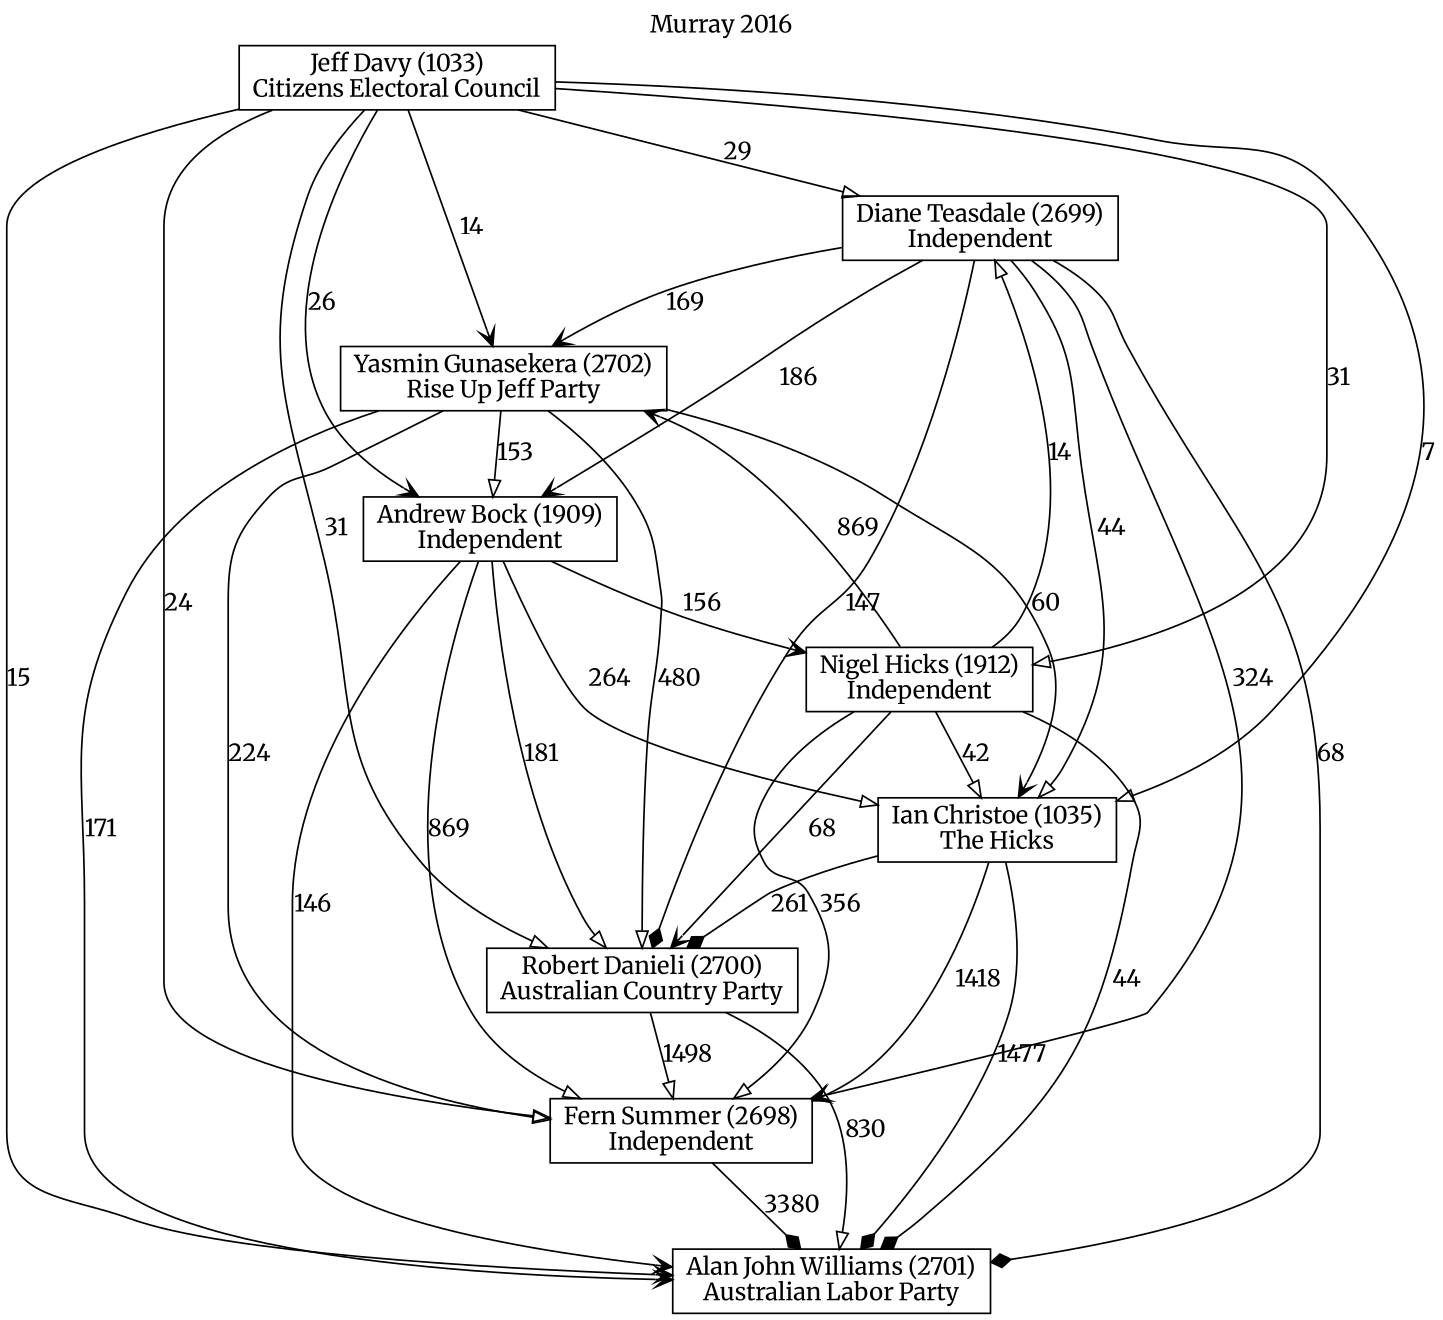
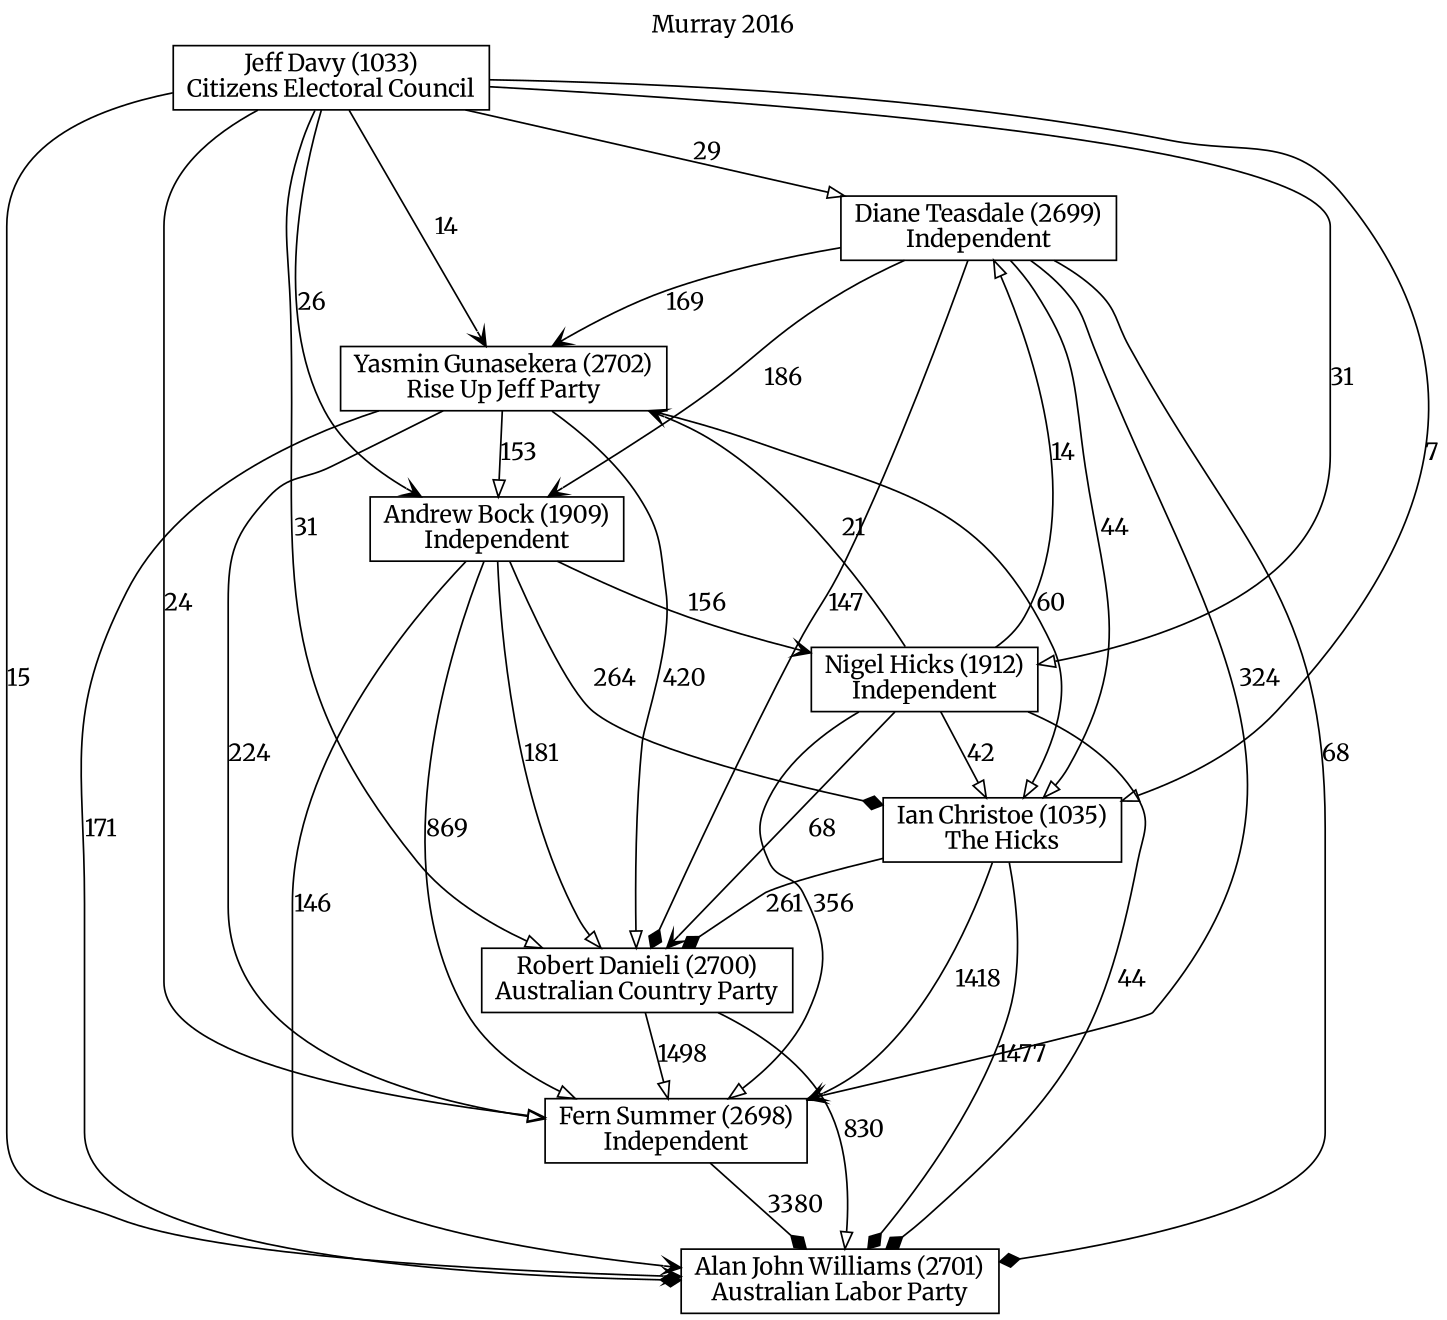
edge "Nigel Hicks (1912) Independent" -> "Yasmin Gunasekera (2702) Rise Up Jeff Party": label "869" -> "21"
edge "Yasmin Gunasekera (2702) Rise Up Jeff Party" -> "Ian Christoe (1035) The Hicks": arrowhead vee -> onormal
edge "Yasmin Gunasekera (2702) Rise Up Jeff Party" -> "Robert Danieli (2700) Australian Country Party": label "480" -> "420"
edge "Andrew Bock (1909) Independent" -> "Ian Christoe (1035) The Hicks": arrowhead onormal -> diamond
edge "Yasmin Gunasekera (2702) Rise Up Jeff Party" -> "Alan John Williams (2701) Australian Labor Party": arrowhead vee -> diamond
